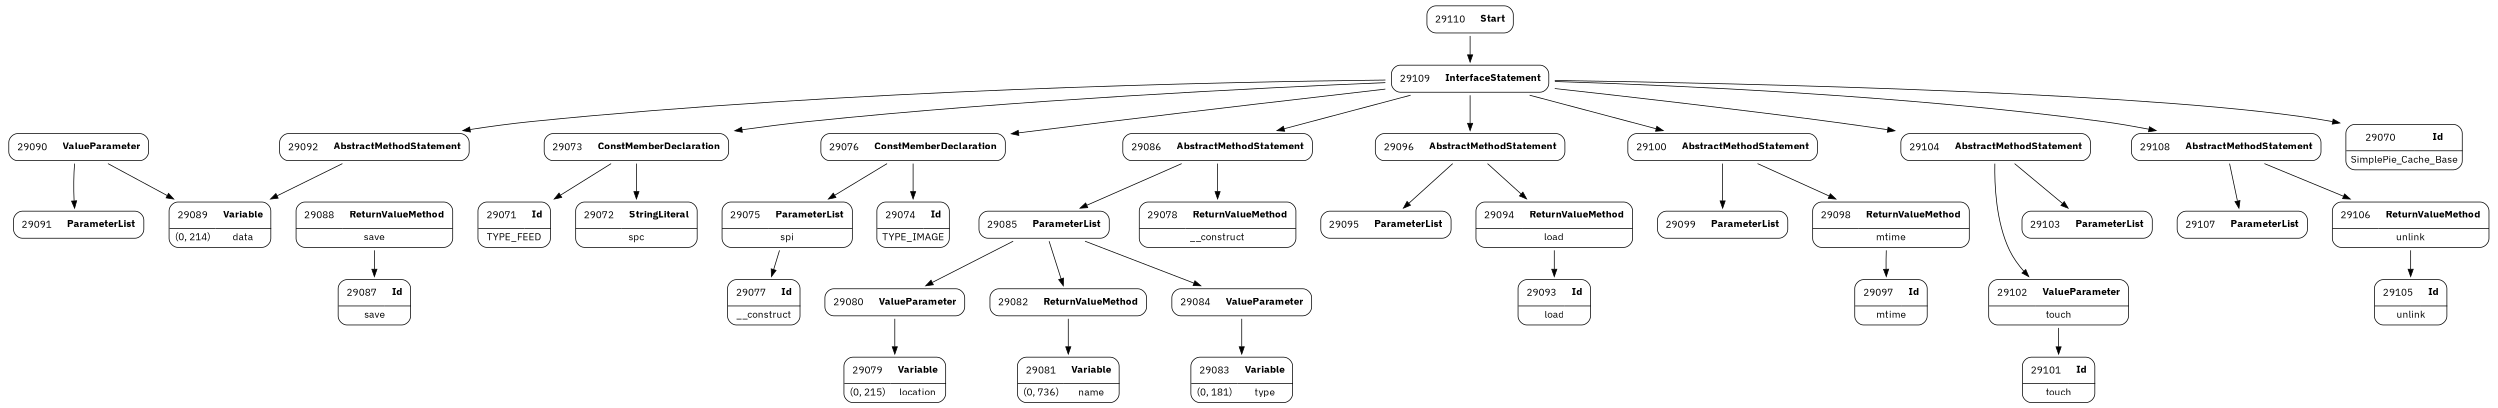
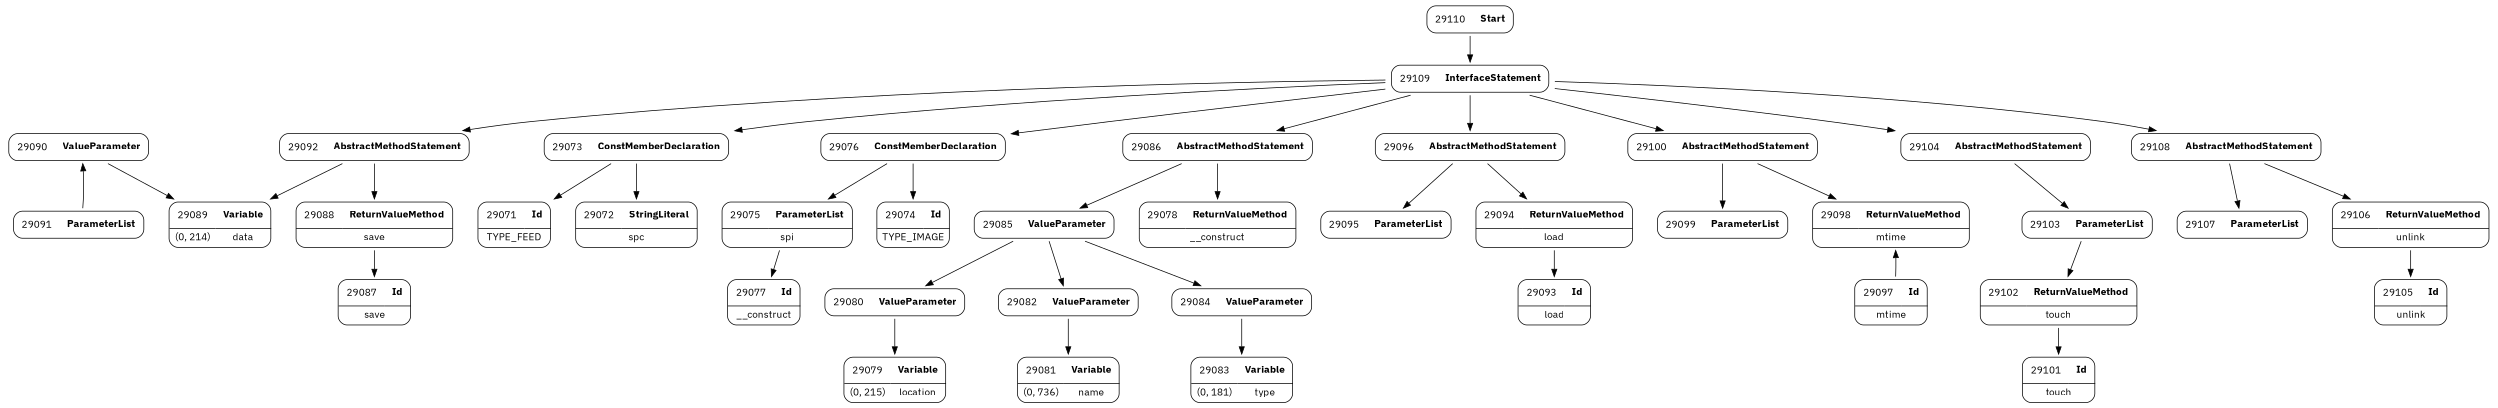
node "29070": removed
edge "29092" -> "29088": added
edge "29090" -> "29091": reversed
edge "29104" -> "29102": now "29103" -> "29102"
node "29085": text "ParameterList" -> "ValueParameter"
edge "29098" -> "29097": reversed
node "29102": text "ValueParameter" -> "ReturnValueMethod"
node "29082": text "ReturnValueMethod" -> "ValueParameter"
